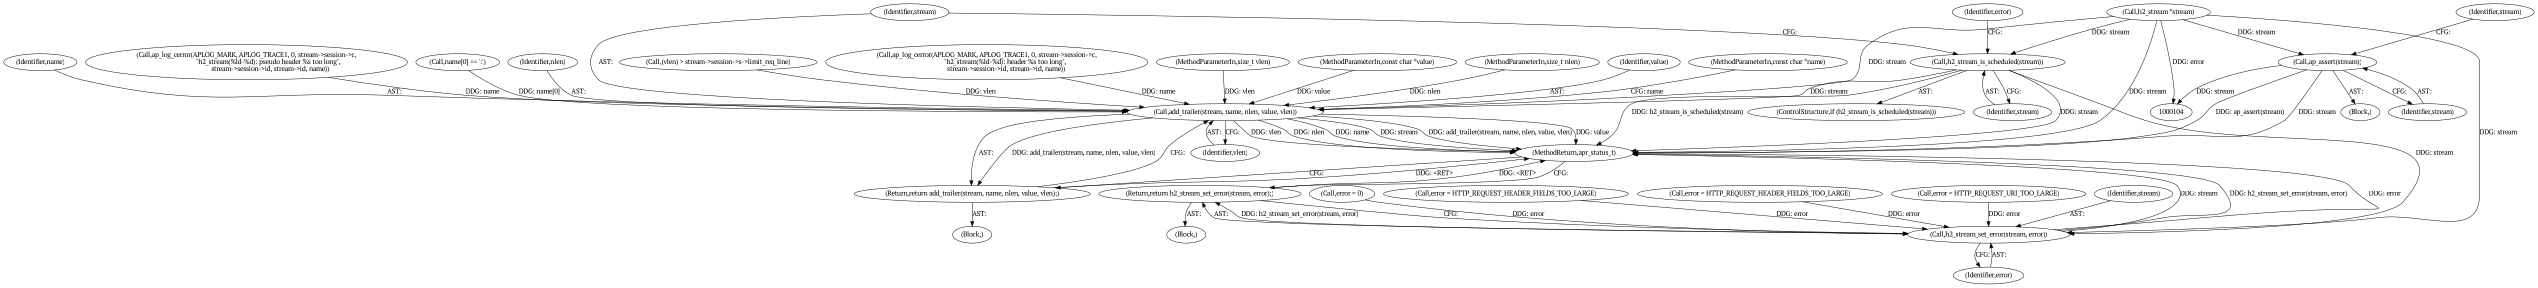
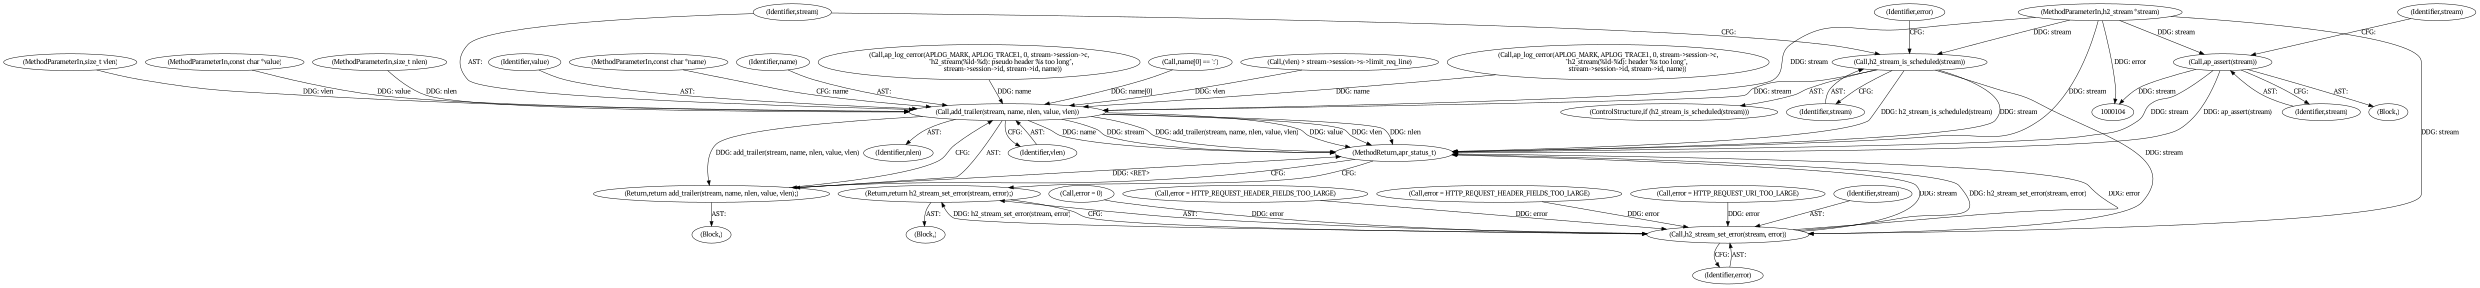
node "(Call,h2_stream *stream)": label "(Call,h2_stream *stream)" -> "(MethodParameterIn,h2_stream *stream)"
edge "(Identifier,nlen)" -> "(Call,add_trailer(stream, name, nlen, value, vlen))": reversed
edge "(Return,return h2_stream_set_error(stream, error);)" -> "(MethodReturn,apr_status_t)": removed, label "DDG: <RET>"
